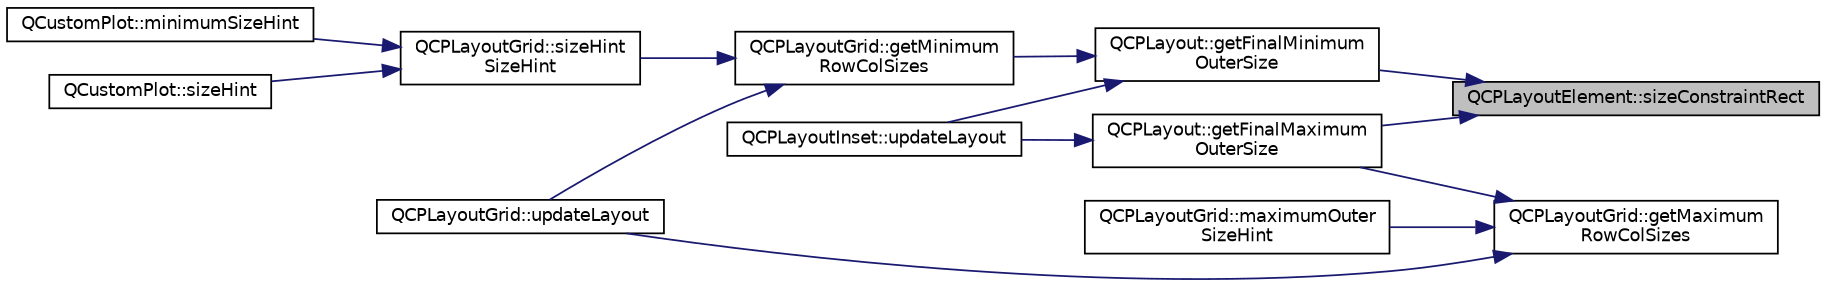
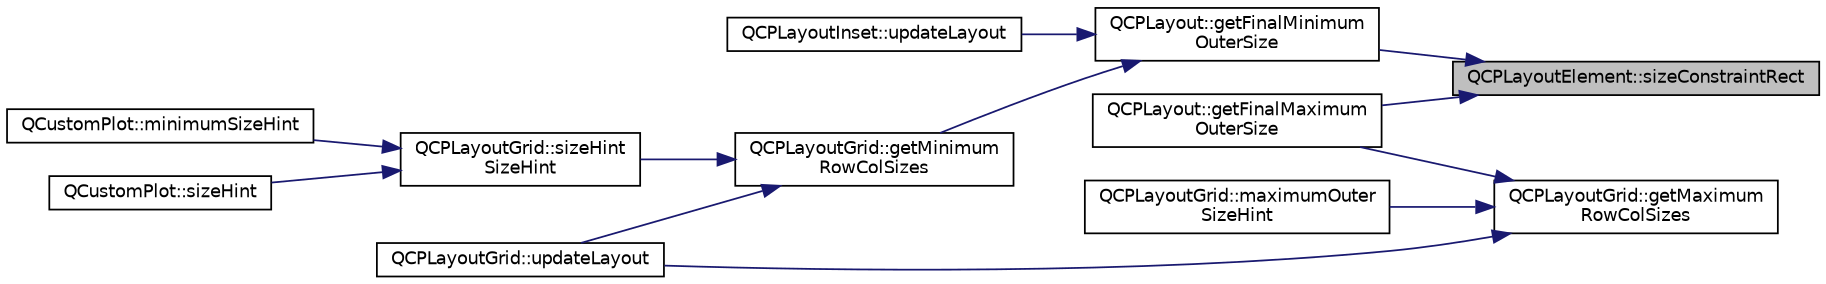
edge "QCPLayoutInset::updateLayout" -> "QCPLayout::getFinalMaximum OuterSize": removed
